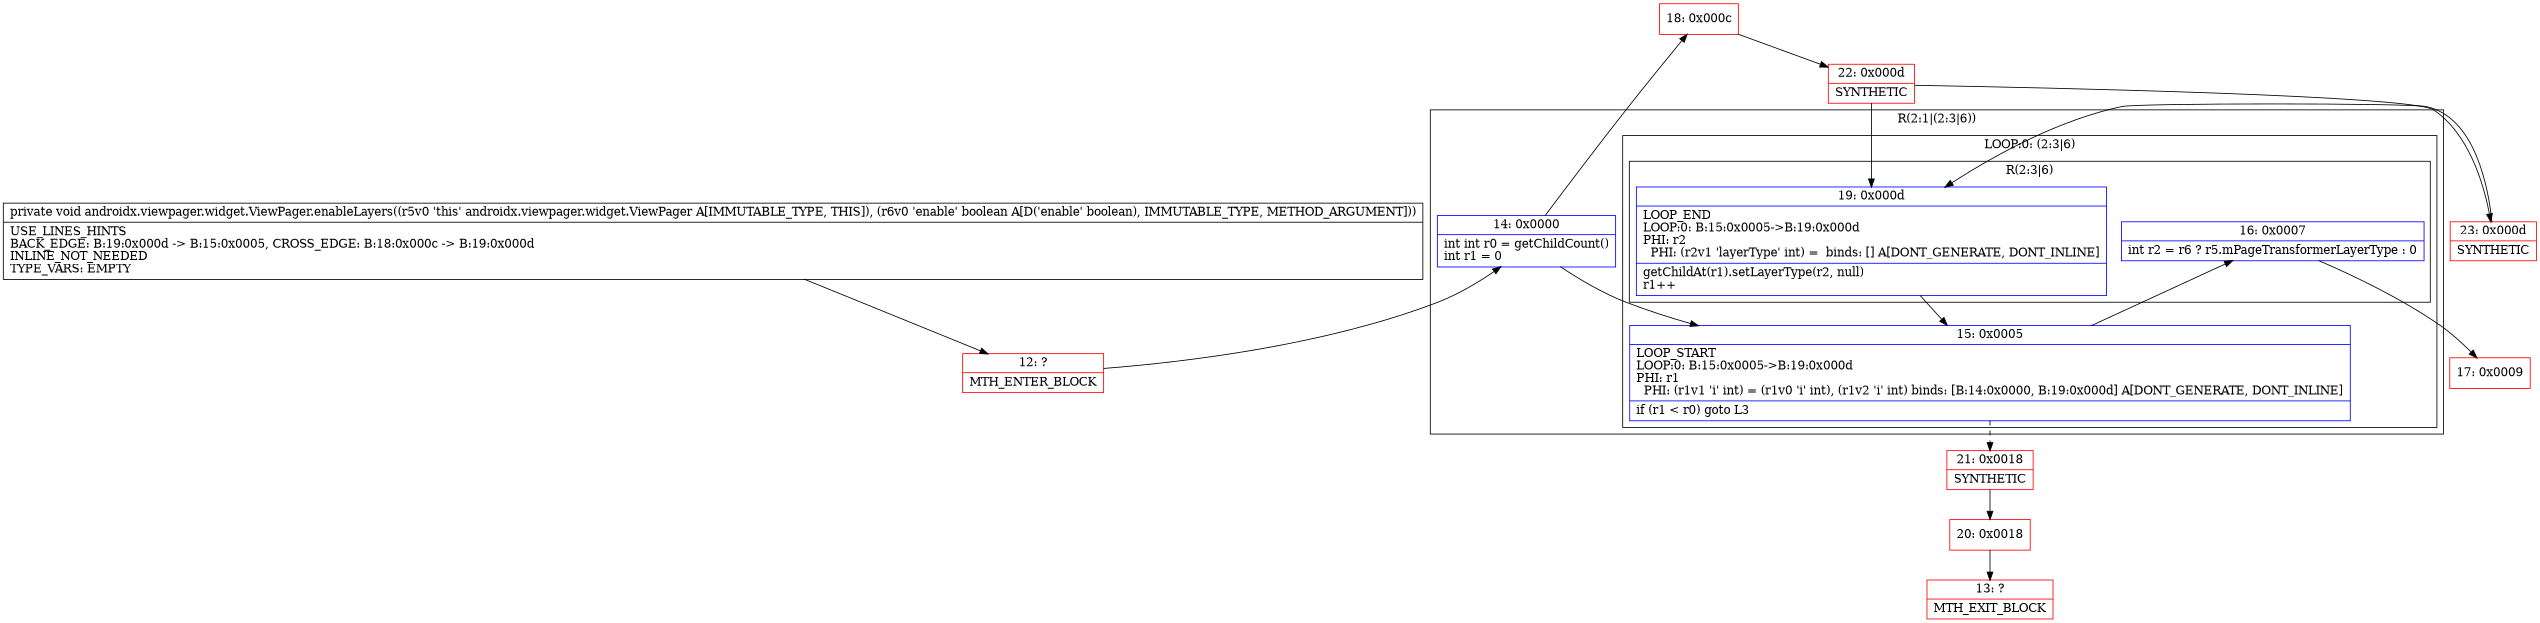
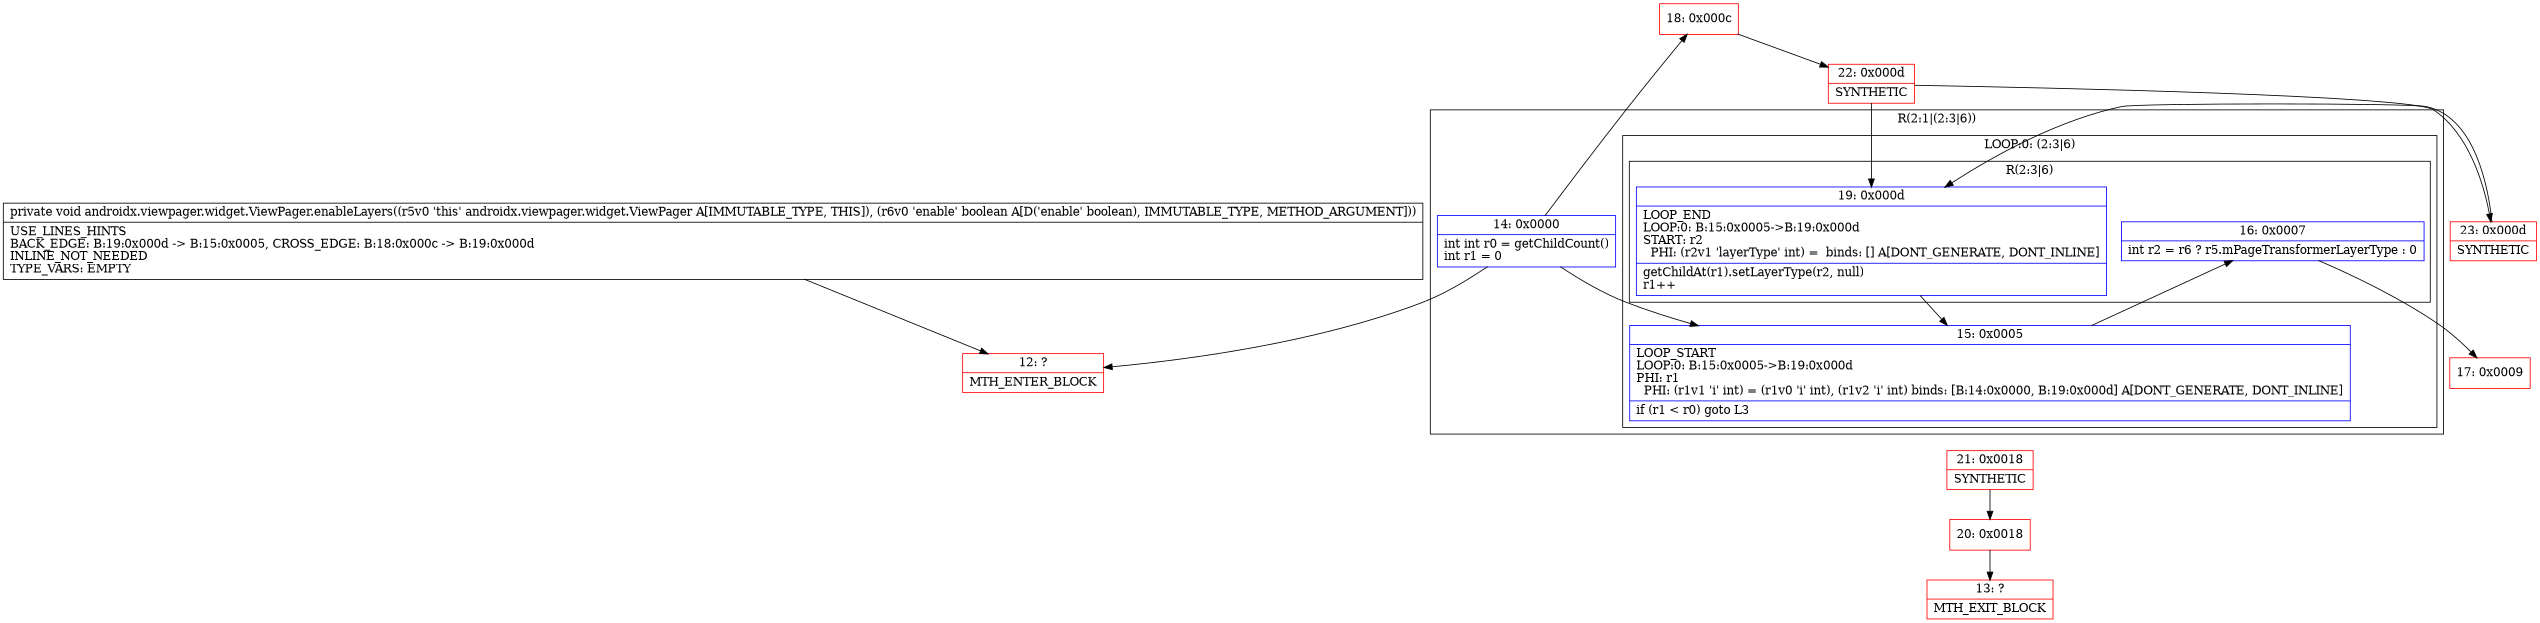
node "19: 0x000d": text "PHI: r2" -> "START: r2"
edge "12: ?" -> "14: 0x0000": reversed
edge "15: 0x0005" -> "21: 0x0018": removed
